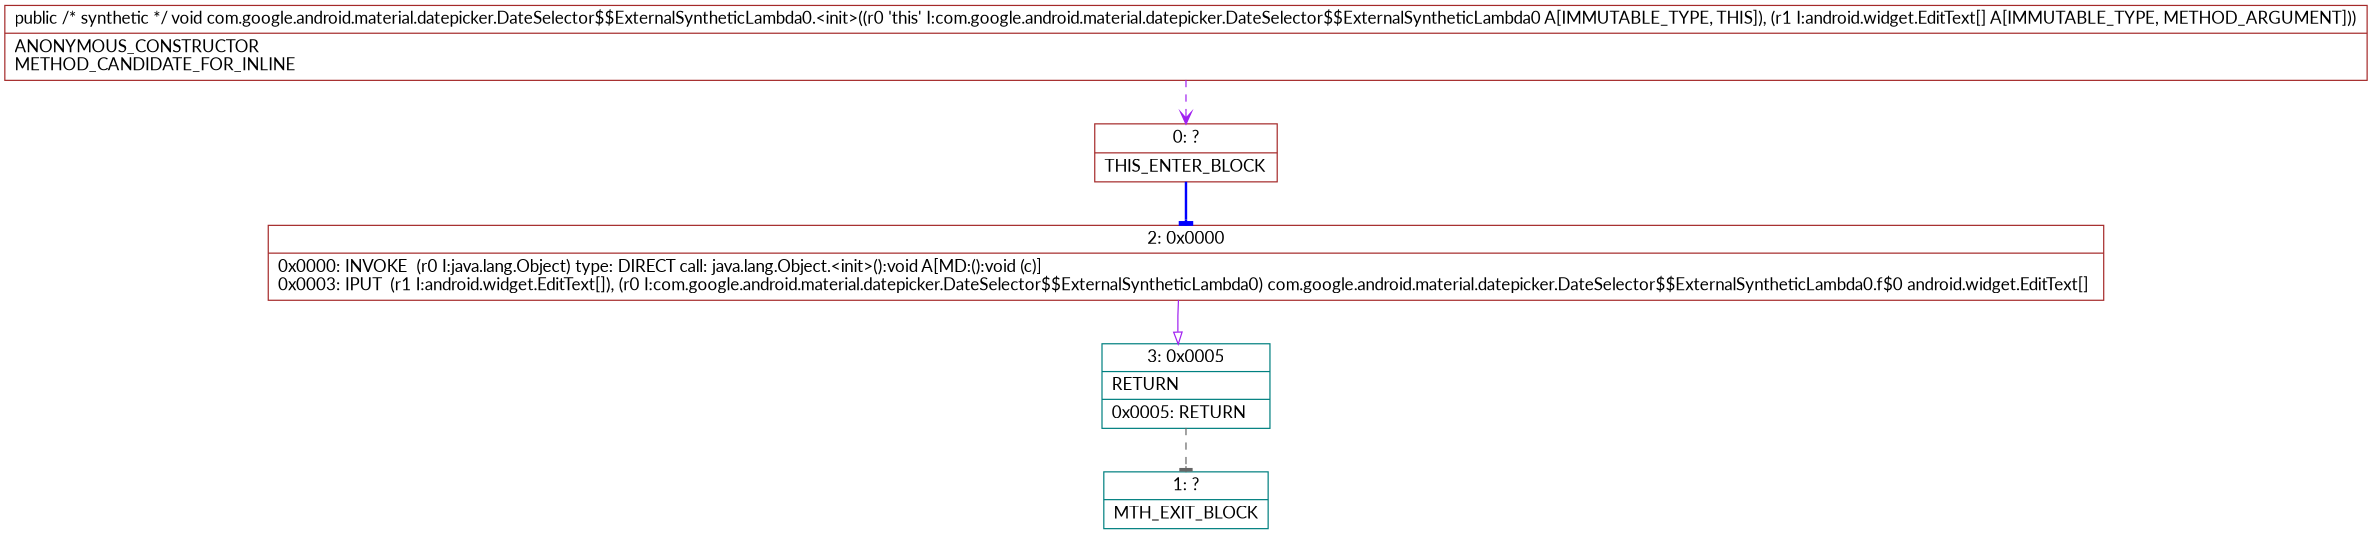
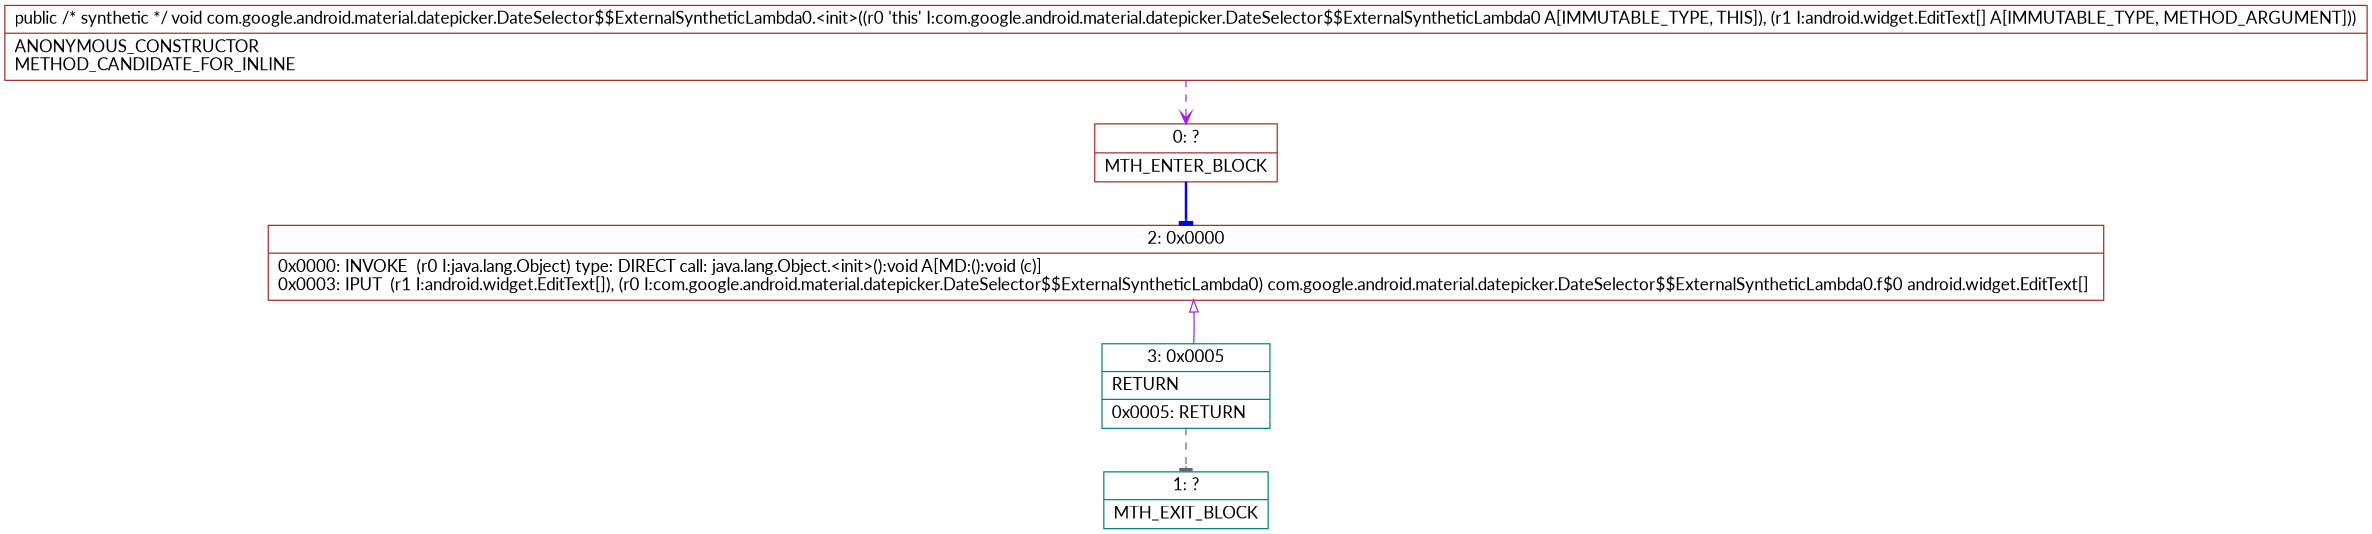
node "0: ?": text "THIS_ENTER_BLOCK" -> "MTH_ENTER_BLOCK"
edge "2: 0x0000" -> "3: 0x0005": reversed
